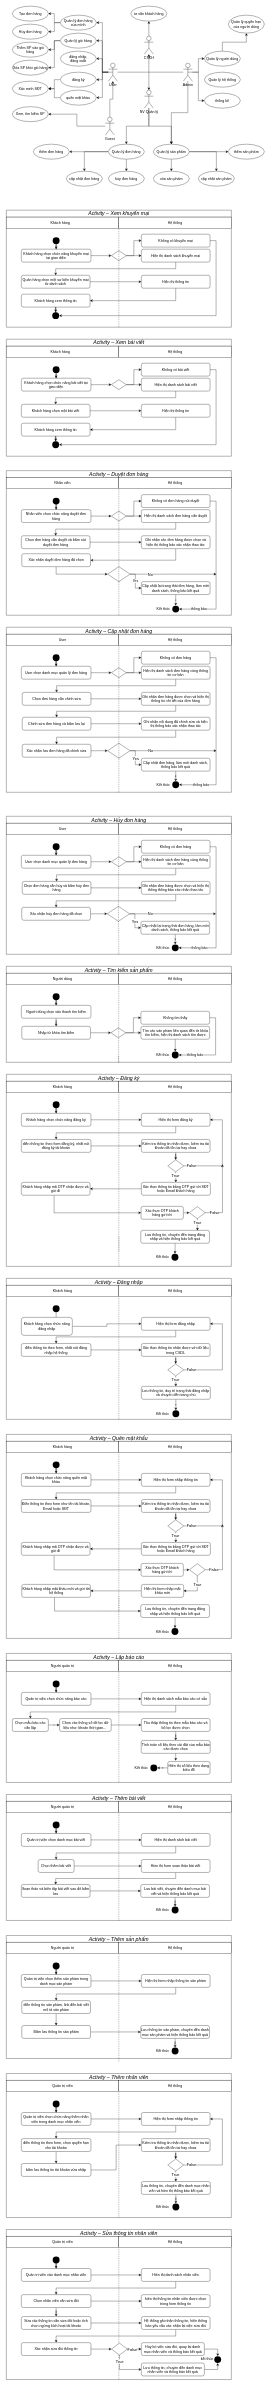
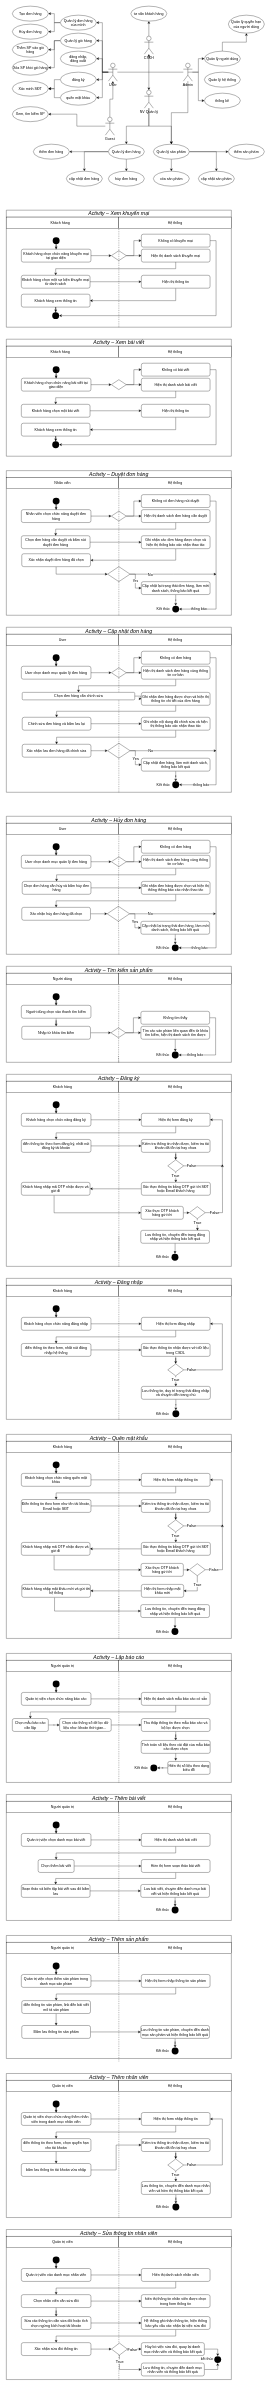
node "Quản hàng chọn một sự kiện khuyến mại từ danh sách": label "Quản hàng chọn một sự kiện khuyến mại từ danh sách" -> "Khách hàng chọn một sự kiện khuyến mại từ danh sách"
node "Chọn đơn hàng cần chỉnh sửa": size 69x13 -> 113x8
node "Khách hàng chọn chức năng đăng nhập": size 51x18 -> 70x13
